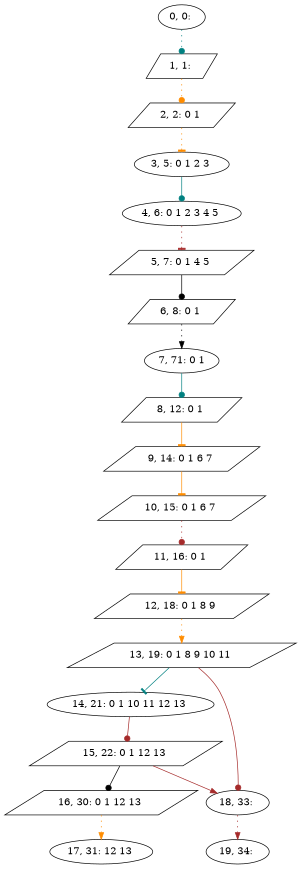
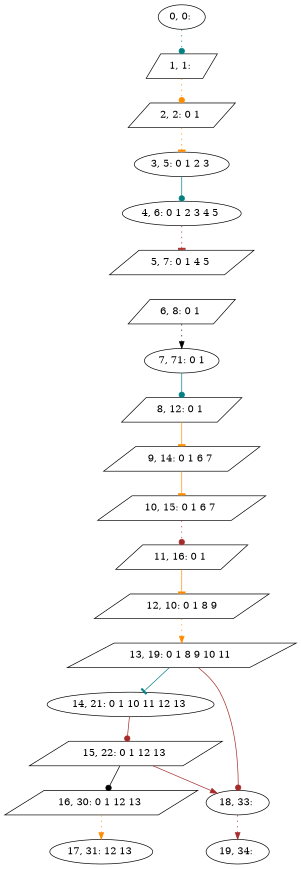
edge "5, 7: 0 1 4 5" -> "6, 8: 0 1": removed
node "12, 18: 0 1 8 9": label "12, 18: 0 1 8 9" -> "12, 10: 0 1 8 9"
